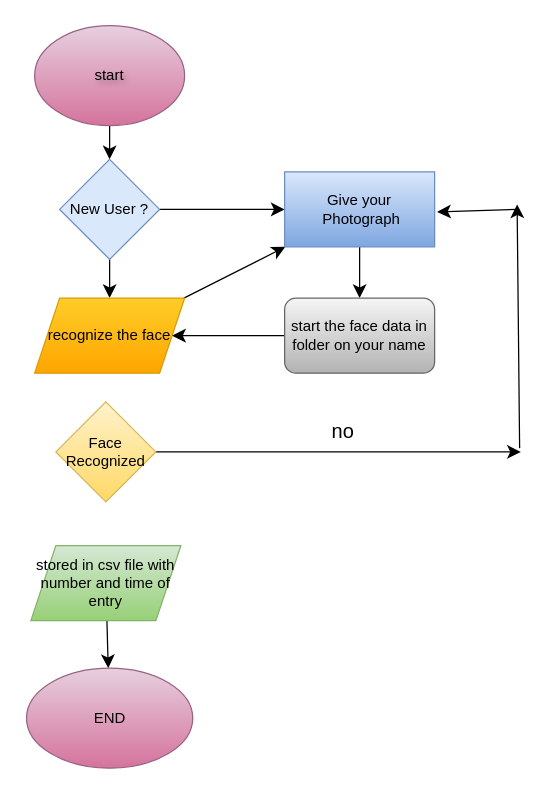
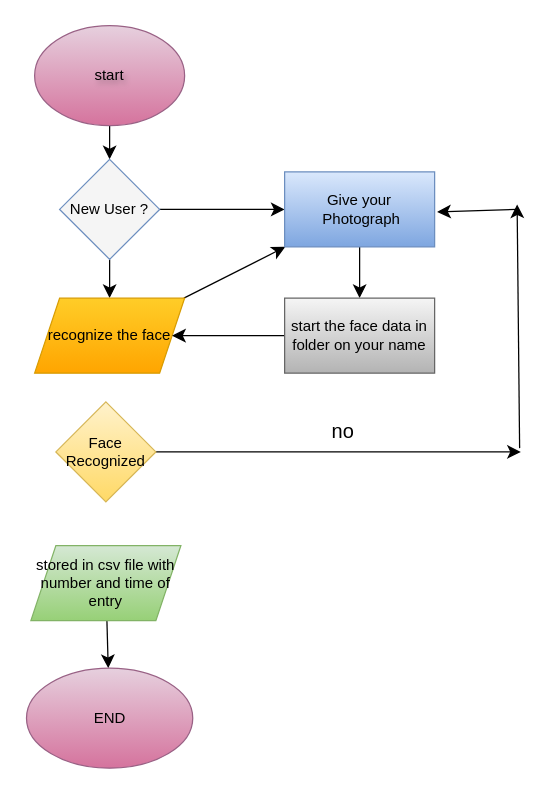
node "New User ?": fillcolor #dae8fc -> #f5f5f5
node "start the face data in folder on your name": shape rounded rectangle -> rectangle
